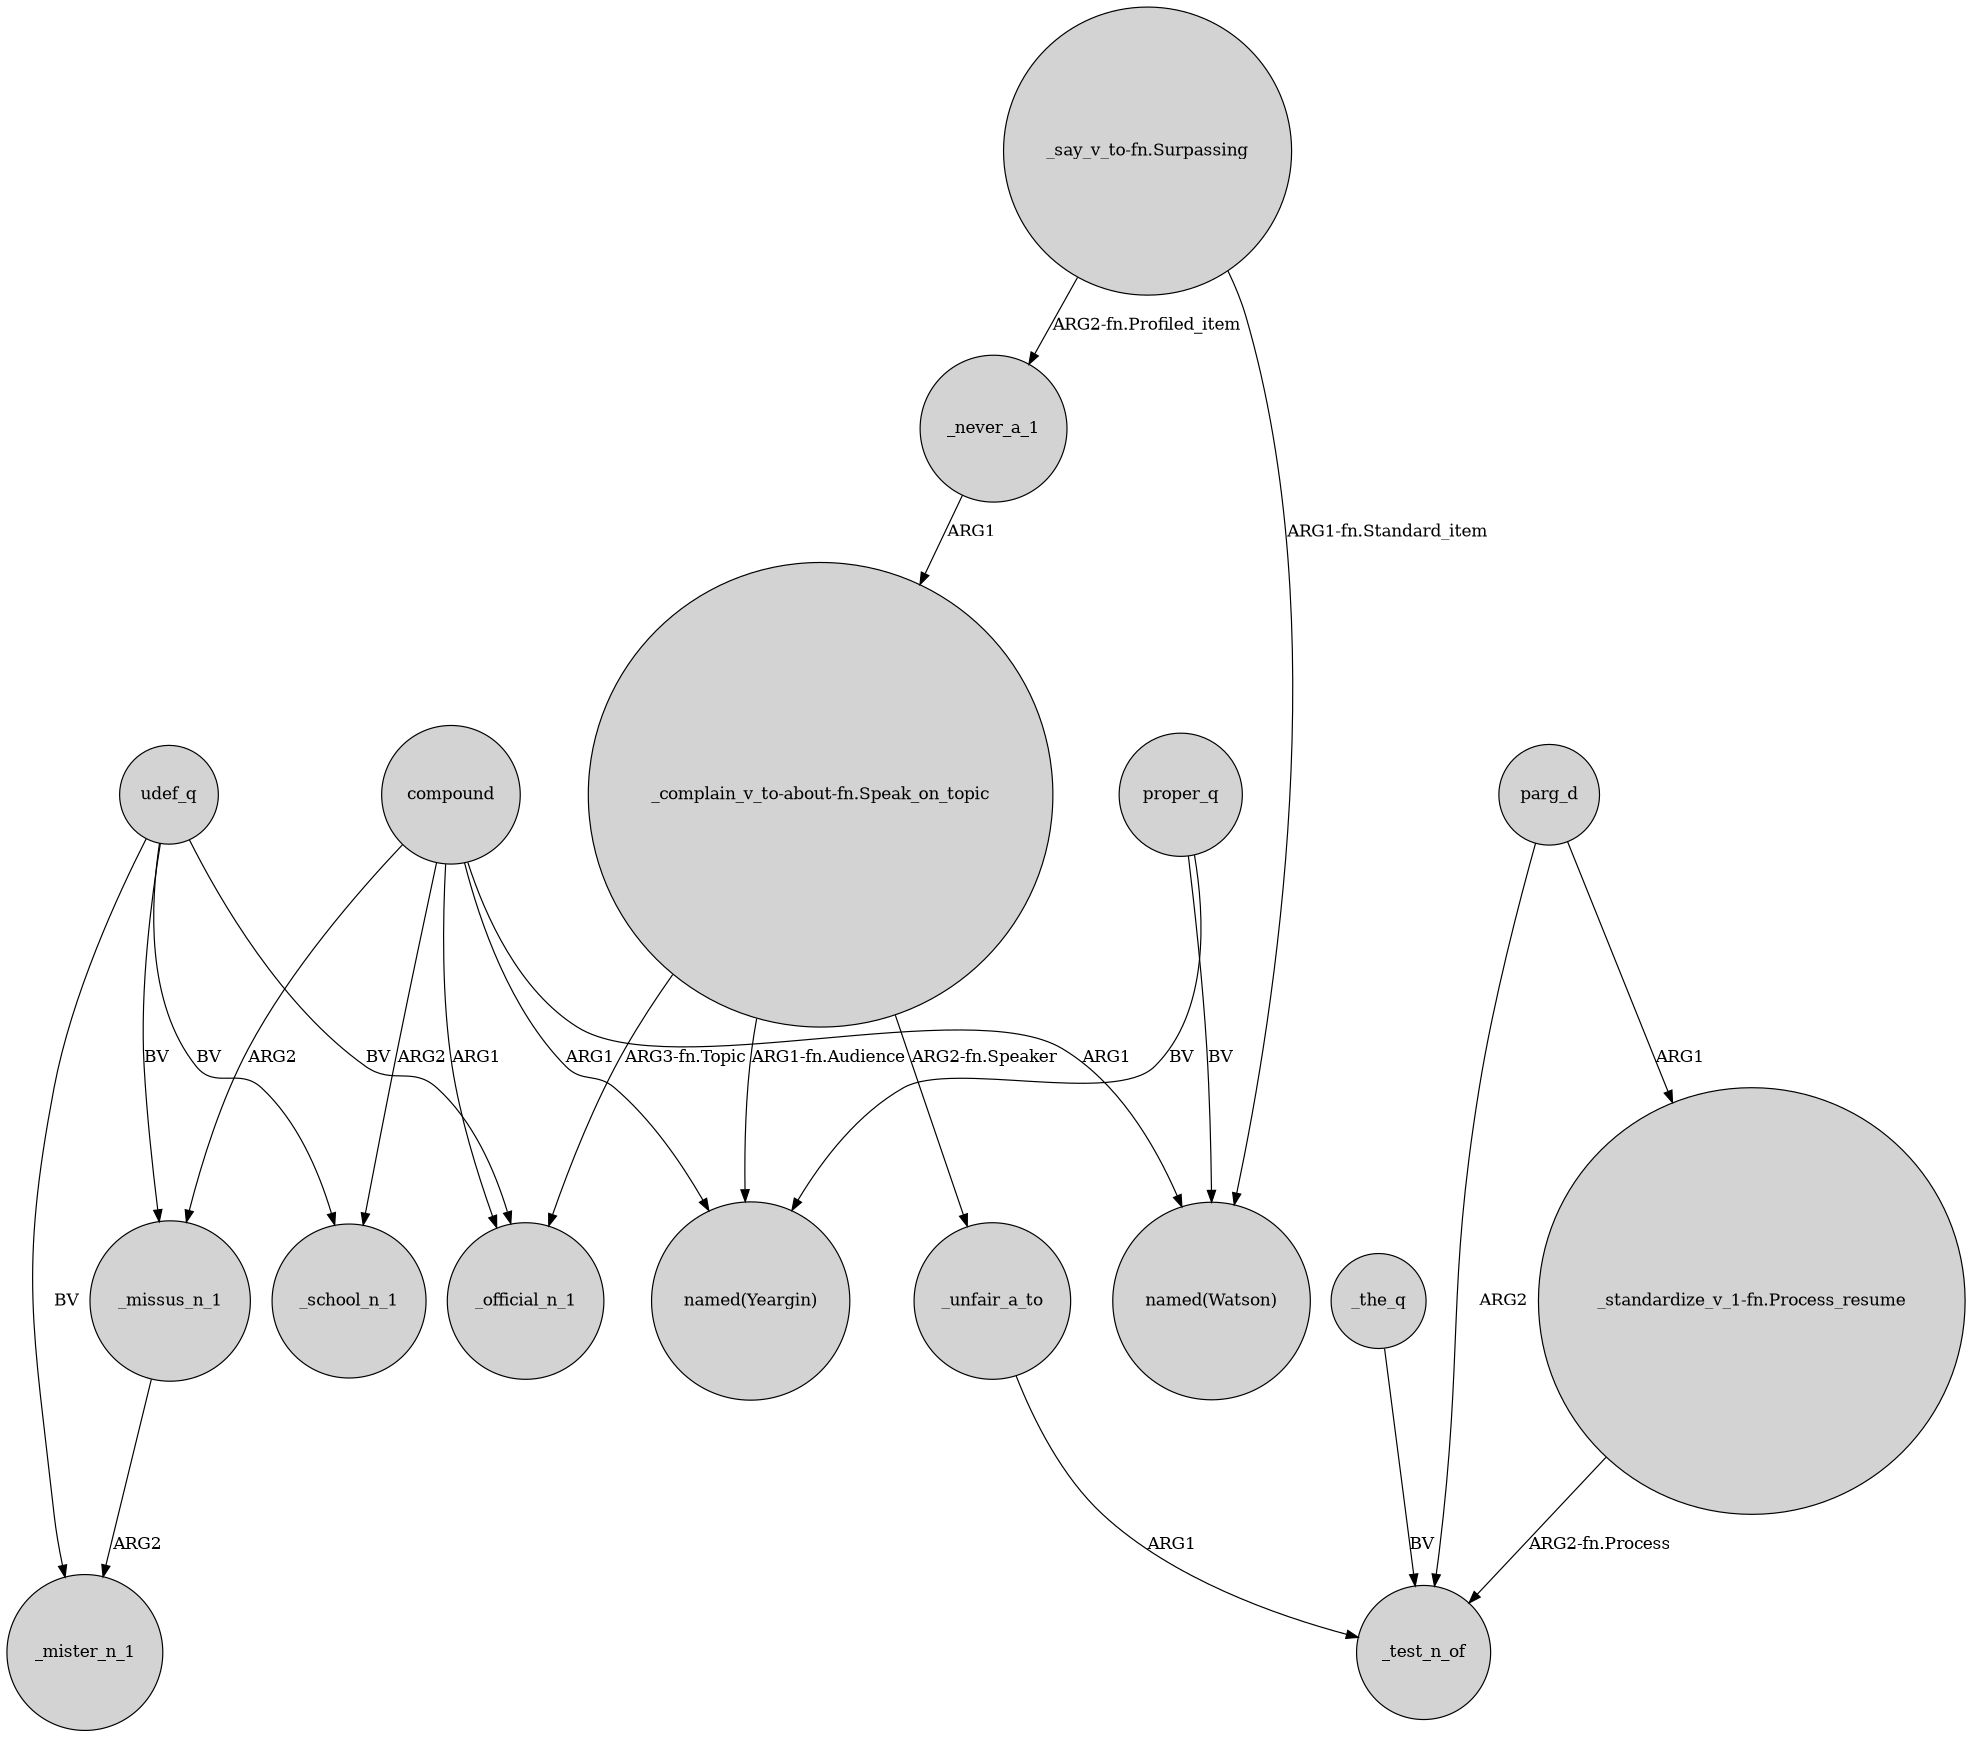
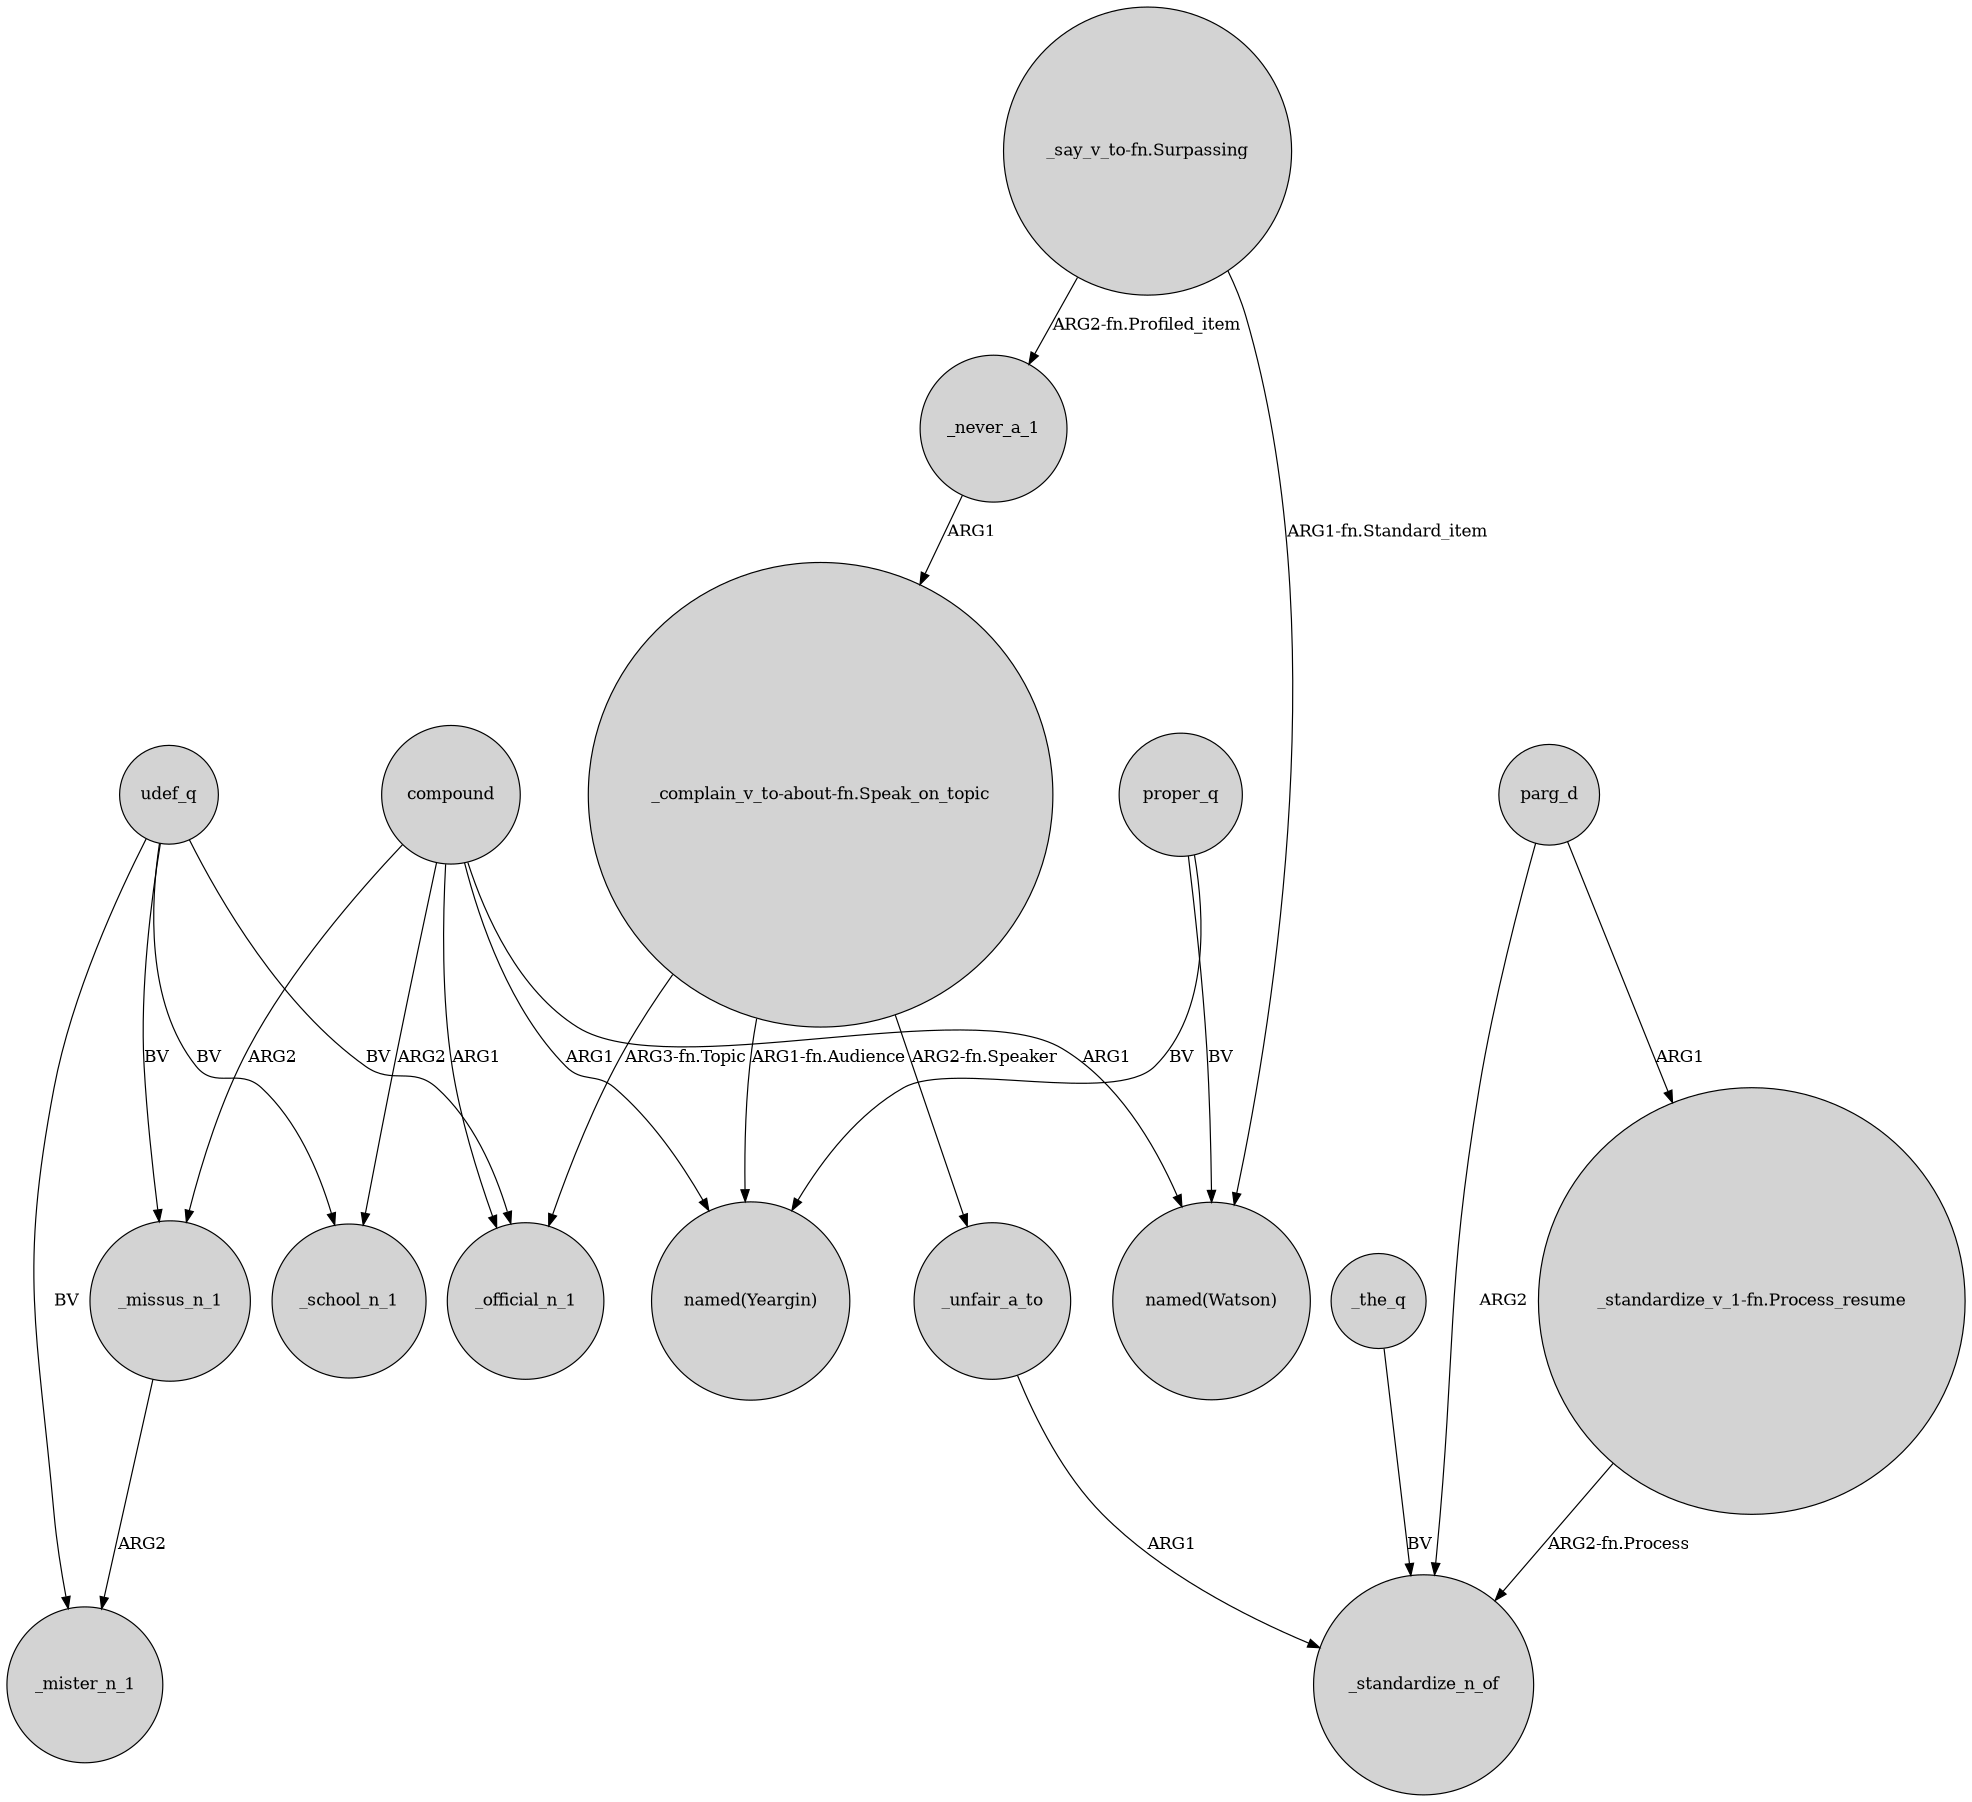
node "_test_n_of": label "_test_n_of" -> "_standardize_n_of"
